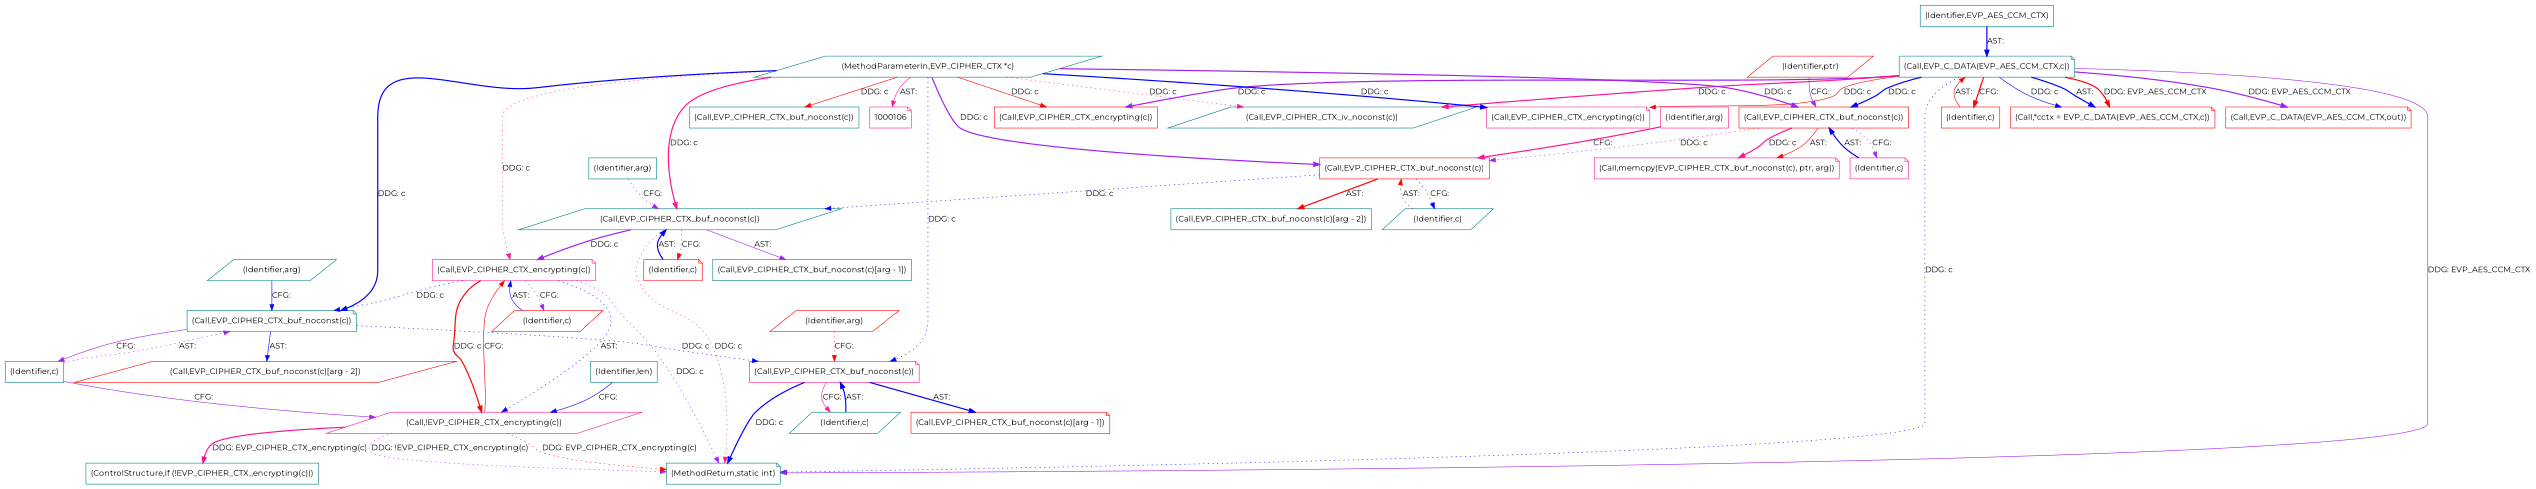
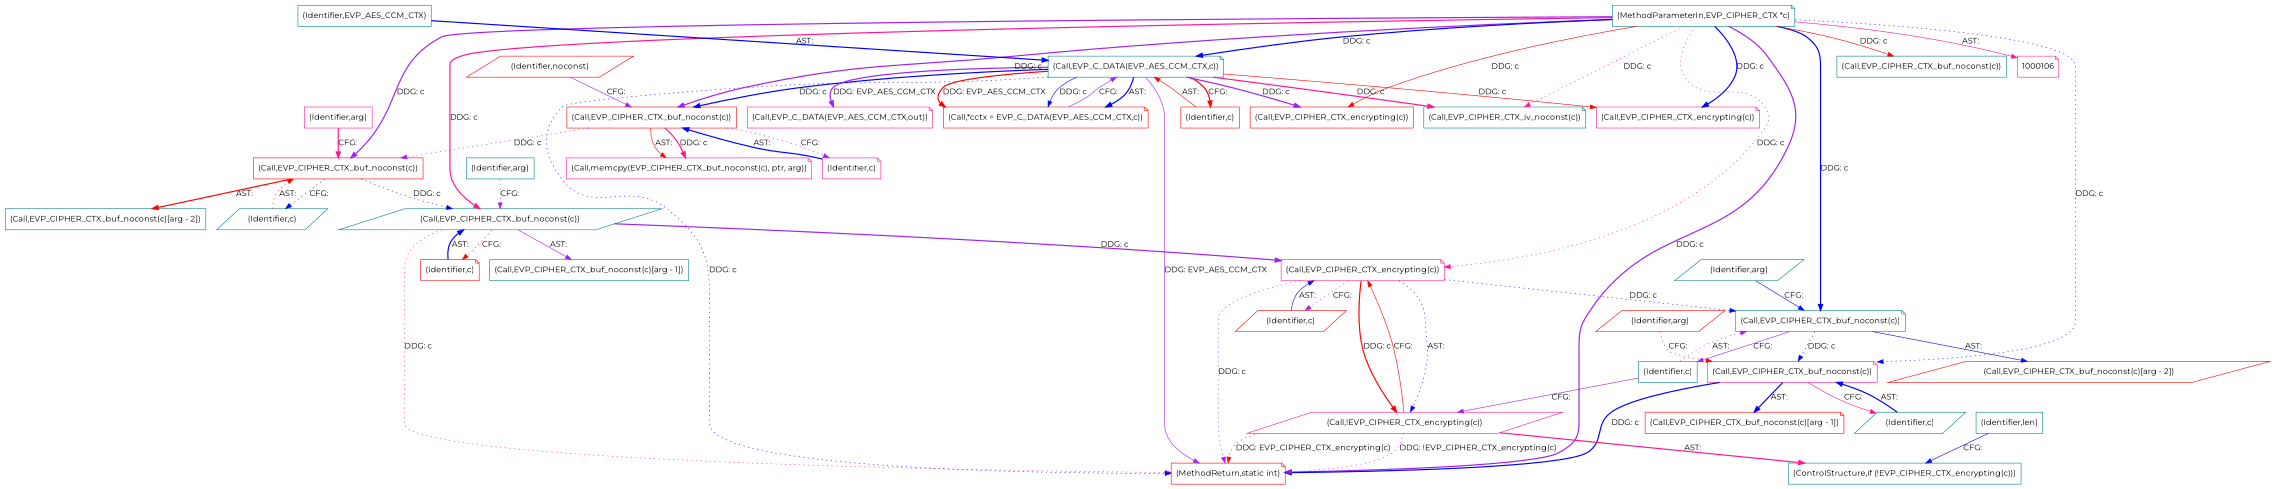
edge "(MethodParameterIn,EVP_CIPHER_CTX *c)" -> "(Call,EVP_C_DATA(EVP_AES_CCM_CTX,c))": added, label "DDG: c"
node "(MethodParameterIn,EVP_CIPHER_CTX *c)": shape parallelogram -> note
node "(Identifier,ptr)": label "(Identifier,ptr)" -> "(Identifier,noconst)"
edge "(Call,*cctx = EVP_C_DATA(EVP_AES_CCM_CTX,c))" -> "(Call,EVP_C_DATA(EVP_AES_CCM_CTX,c))": added, label "CFG:"
node "(Call,EVP_CIPHER_CTX_iv_noconst(c))": shape parallelogram -> note
node "(Call,EVP_C_DATA(EVP_AES_CCM_CTX,out))": color red -> deeppink
edge "(MethodParameterIn,EVP_CIPHER_CTX *c)" -> "(MethodReturn,static int)": added, label "DDG: c"
edge "(Identifier,len)" -> "(Call,!EVP_CIPHER_CTX_encrypting(c))": now "(Identifier,len)" -> "(ControlStructure,if (!EVP_CIPHER_CTX_encrypting(c)))"
edge "(Call,!EVP_CIPHER_CTX_encrypting(c))" -> "(ControlStructure,if (!EVP_CIPHER_CTX_encrypting(c)))": label "DDG: EVP_CIPHER_CTX_encrypting(c)" -> "AST: "
node "(MethodReturn,static int)": color teal -> red
